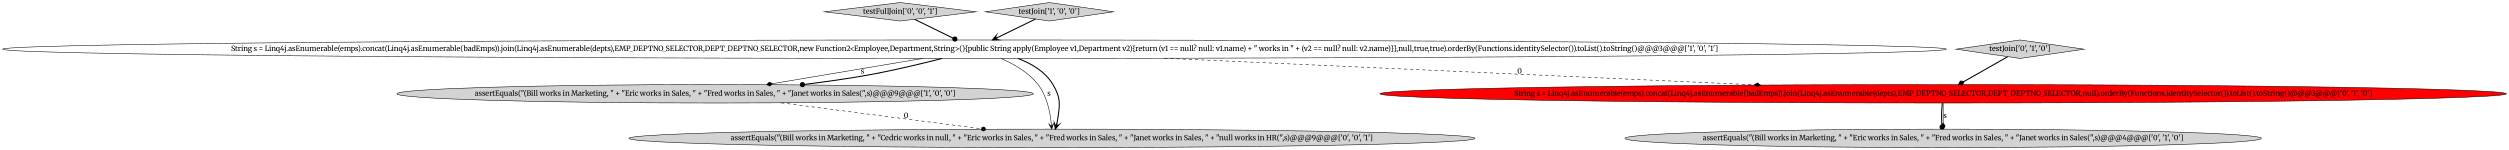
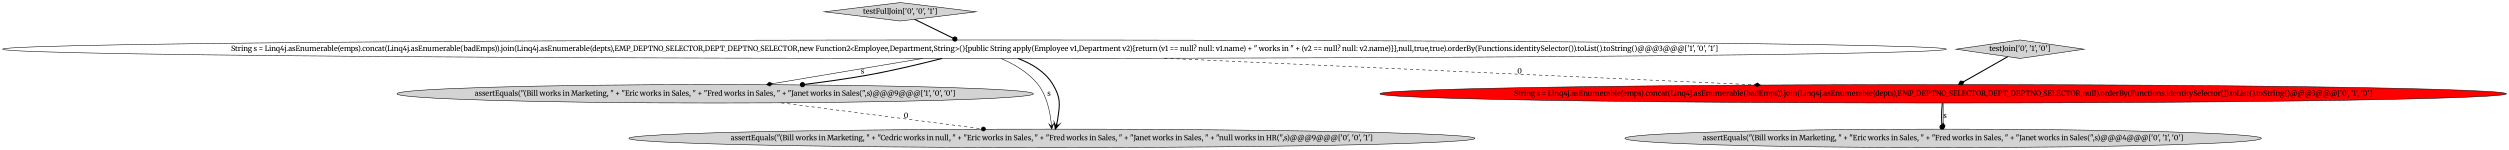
node "testJoin['1', '0', '0']": removed
